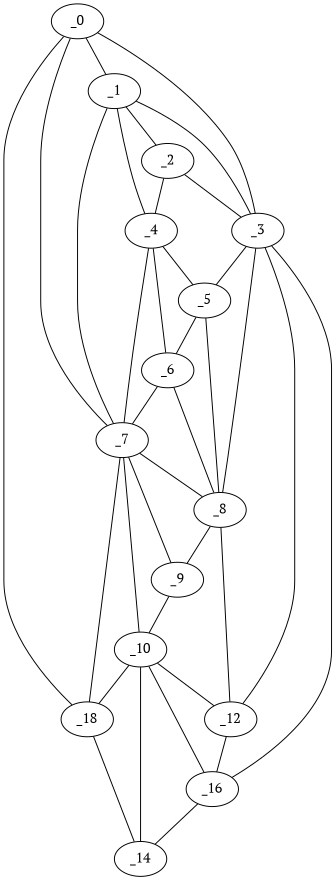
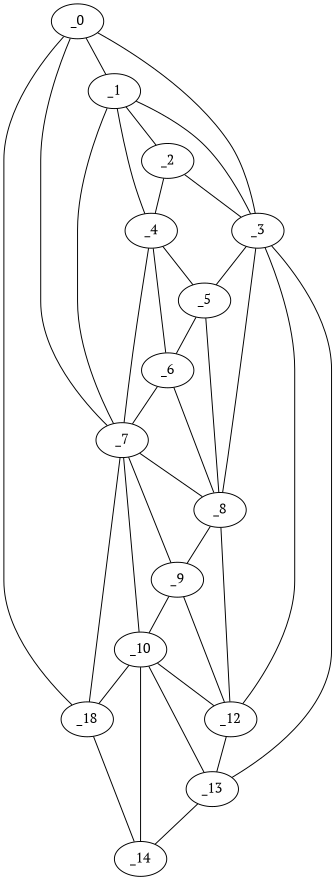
edge "_9" -- "_12": added
node "_16": label "_16" -> "_13"
